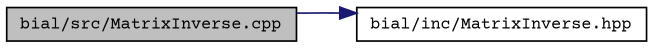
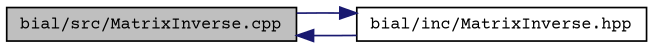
edge "bial/inc/MatrixInverse.hpp" -> "bial/src/MatrixInverse.cpp": added
